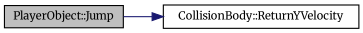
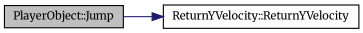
node "CollisionBody::ReturnYVelocity": label "CollisionBody::ReturnYVelocity" -> "ReturnYVelocity::ReturnYVelocity"
